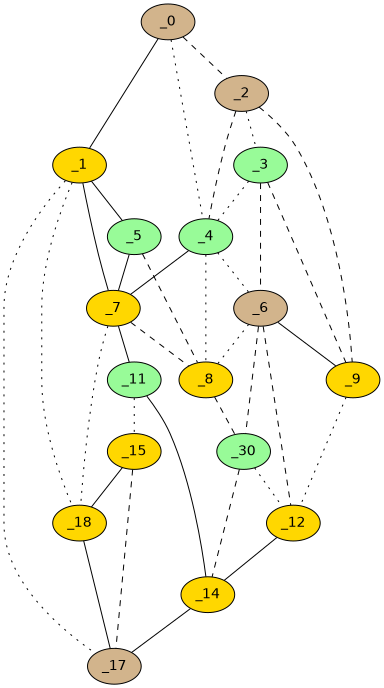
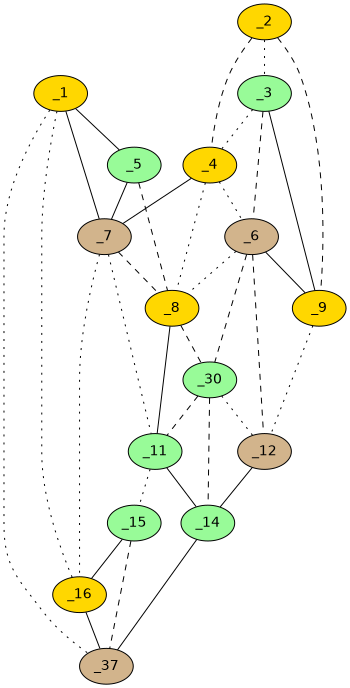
node "_0": removed
node "_2": fillcolor tan -> gold
node "_4": fillcolor palegreen -> gold
edge "_3" -- "_9": style dashed -> solid
node "_7": fillcolor gold -> tan
edge "_7" -- "_11": style solid -> dotted
edge "_8" -- "_11": added
edge "_30" -- "_11": added
node "_15": fillcolor gold -> palegreen
node "_18": label "_18" -> "_16"
node "_12": fillcolor gold -> tan
node "_14": fillcolor gold -> palegreen
node "_17": label "_17" -> "_37"
